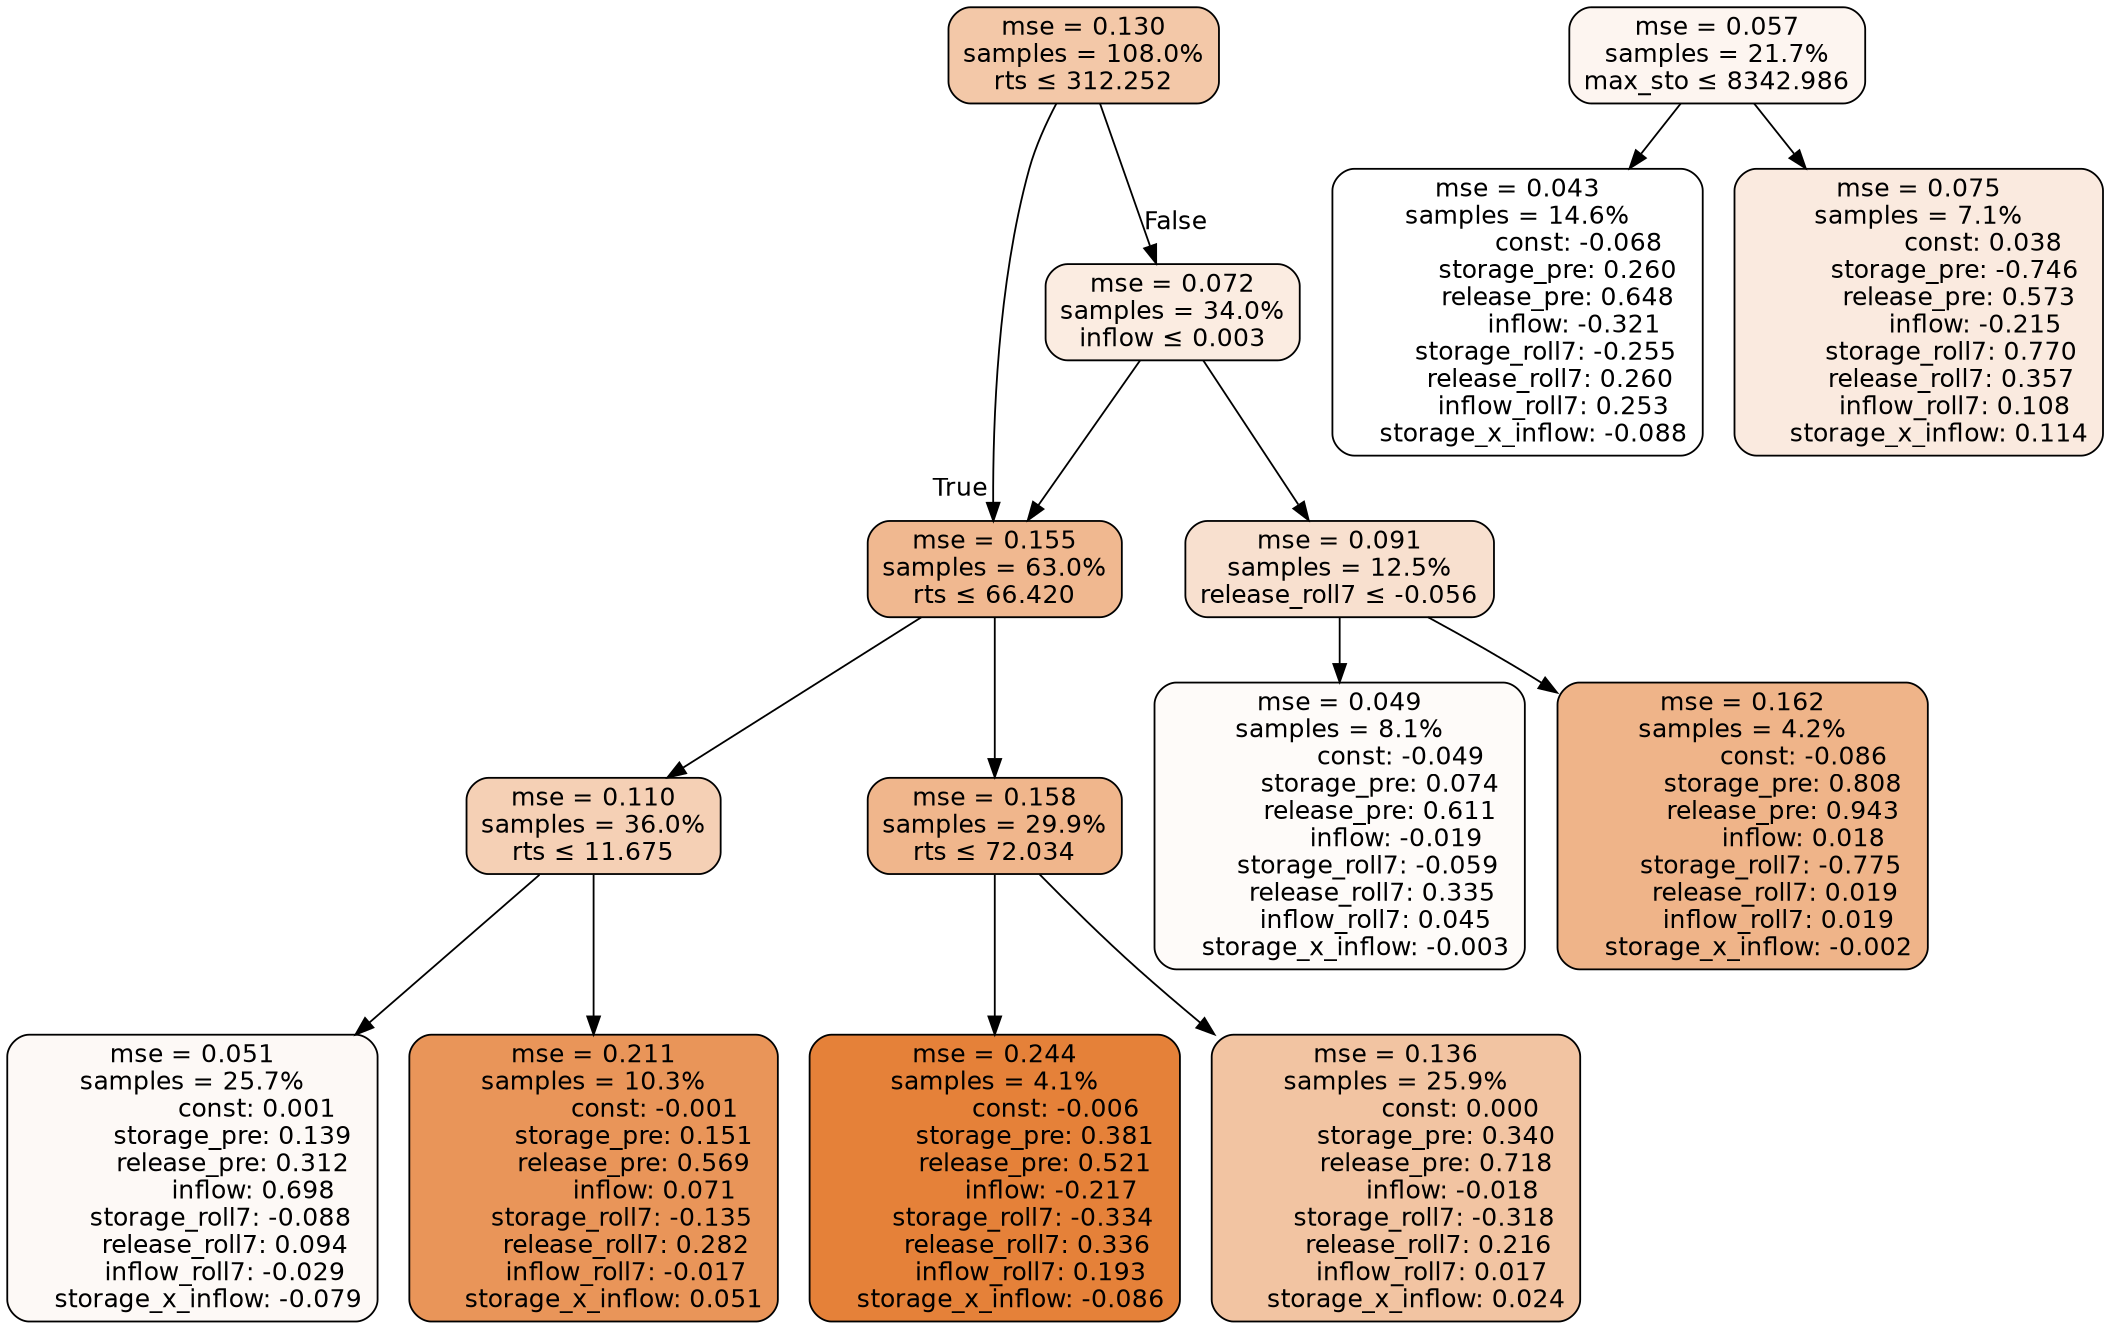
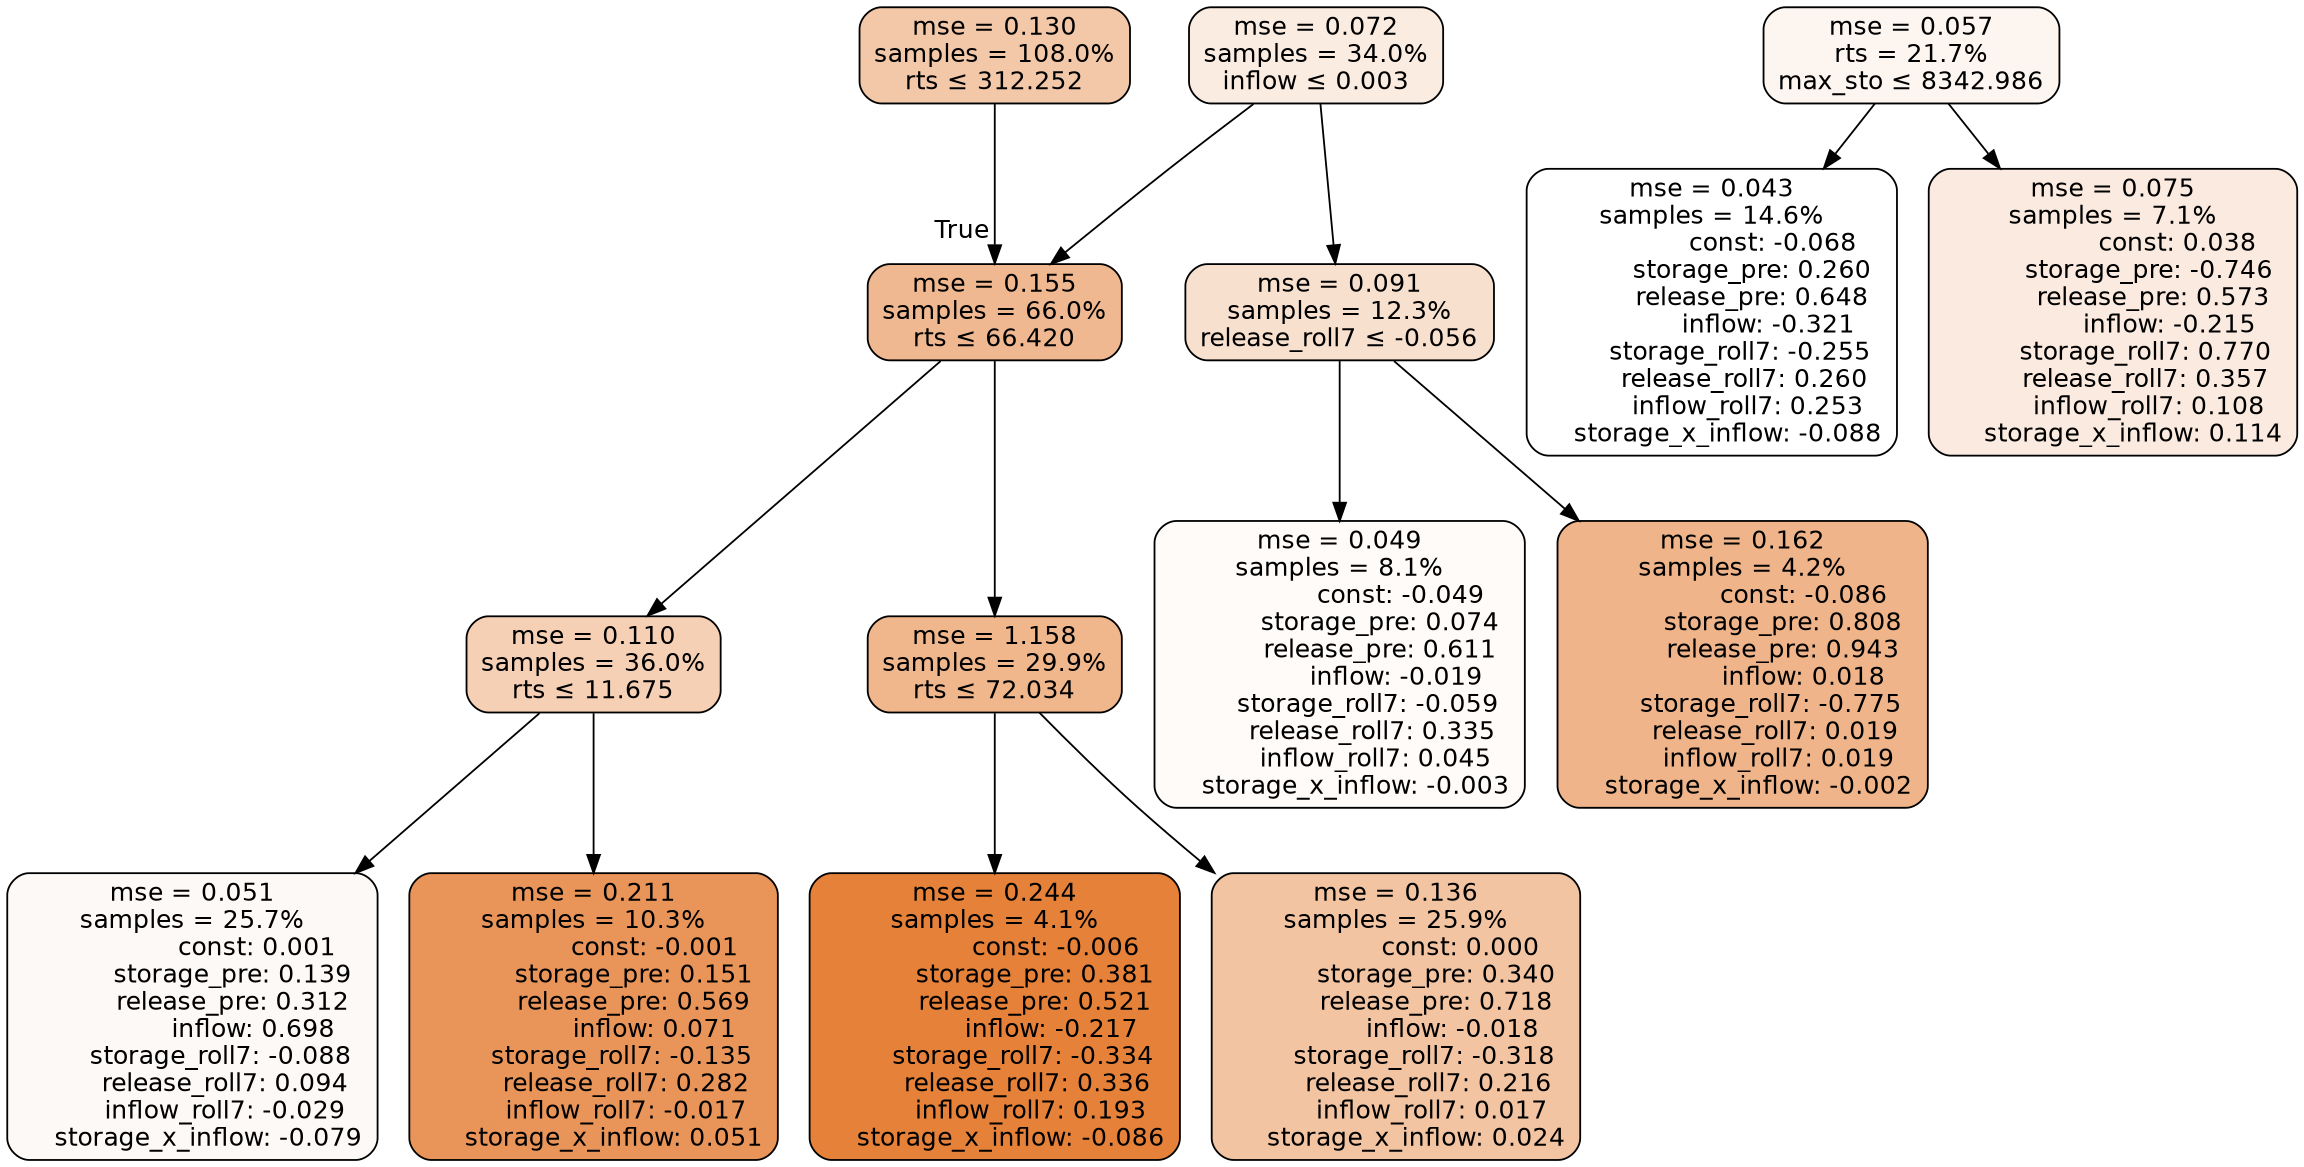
node "mse = 0.057 samples = 21.7% max_sto ≤ 8342.986": label "mse = 0.057 samples = 21.7% max_sto ≤ 8342.986" -> "mse = 0.057 rts = 21.7% max_sto ≤ 8342.986"
edge "mse = 0.130 samples = 108.0% rts ≤ 312.252" -> "mse = 0.072 samples = 34.0% inflow ≤ 0.003": removed
node "mse = 0.155 samples = 63.0% rts ≤ 66.420": label "mse = 0.155 samples = 63.0% rts ≤ 66.420" -> "mse = 0.155 samples = 66.0% rts ≤ 66.420"
node "mse = 0.091 samples = 12.5% release_roll7 ≤ -0.056": label "mse = 0.091 samples = 12.5% release_roll7 ≤ -0.056" -> "mse = 0.091 samples = 12.3% release_roll7 ≤ -0.056"
node "mse = 0.158 samples = 29.9% rts ≤ 72.034": label "mse = 0.158 samples = 29.9% rts ≤ 72.034" -> "mse = 1.158 samples = 29.9% rts ≤ 72.034"
